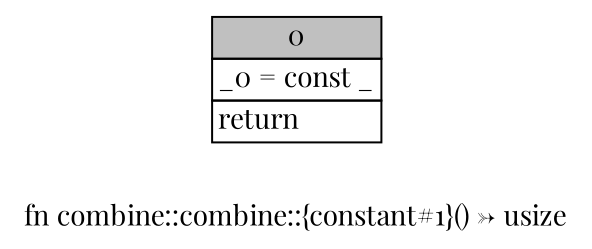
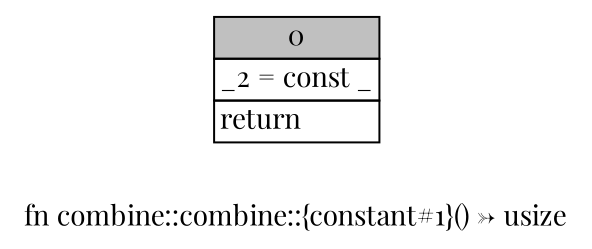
node "0": text "_0 = const _" -> "_2 = const _"
